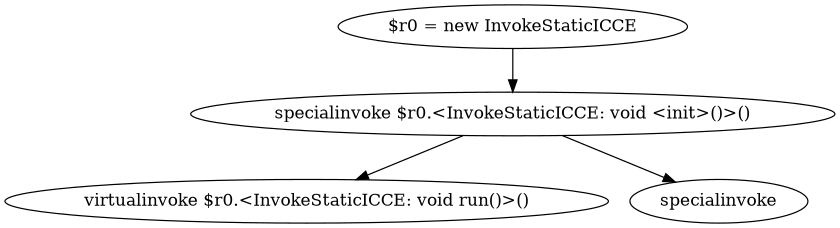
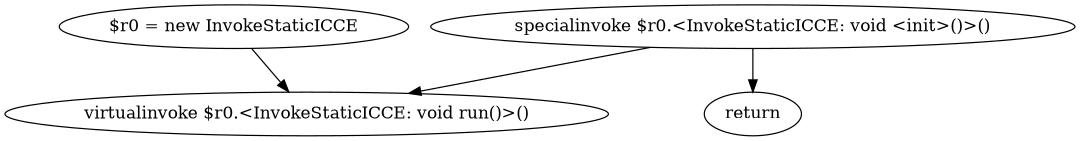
edge "$r0 = new InvokeStaticICCE" -> "specialinvoke $r0.<InvokeStaticICCE: void <init>()>()": now "$r0 = new InvokeStaticICCE" -> "virtualinvoke $r0.<InvokeStaticICCE: void run()>()"
node "specialinvoke": label "specialinvoke" -> "return"
